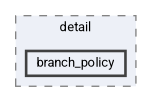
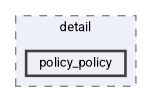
node "branch_policy": label "branch_policy" -> "policy_policy"
